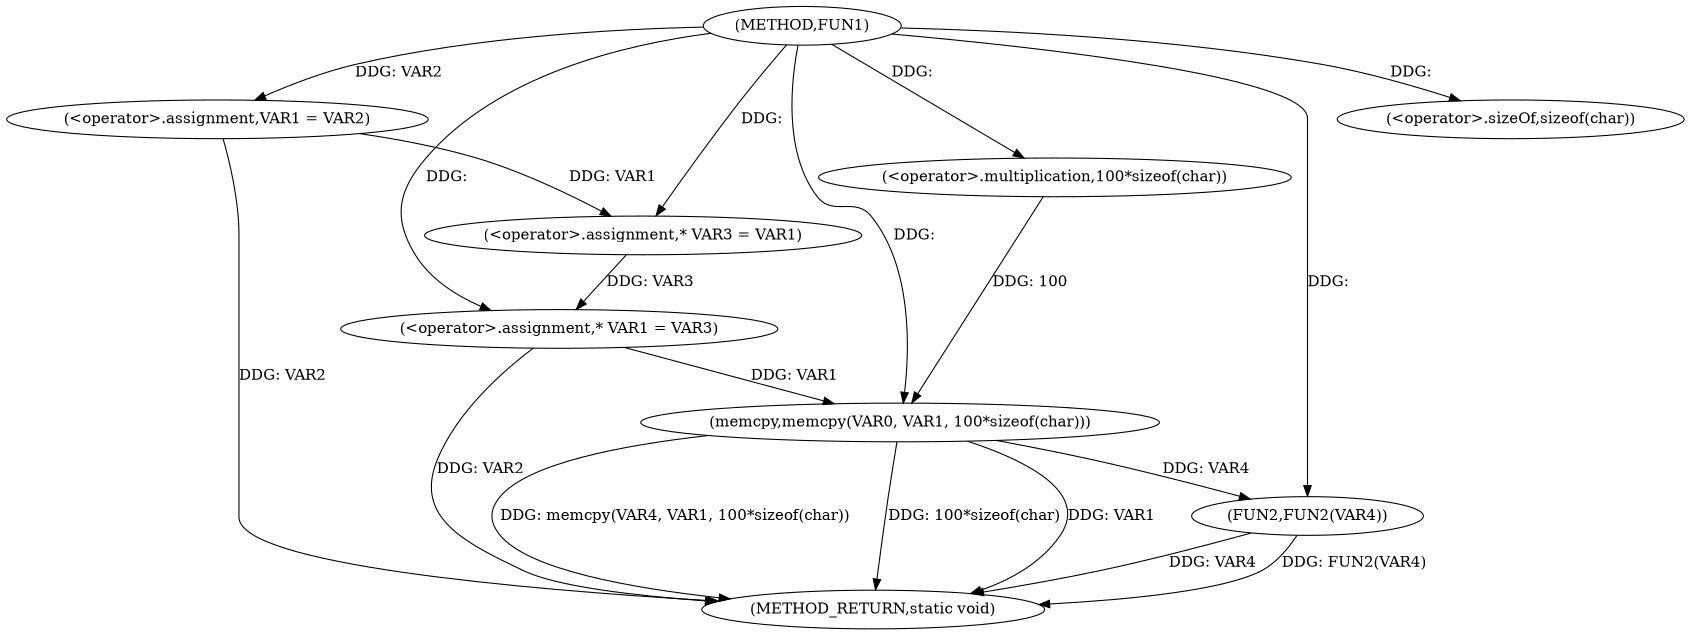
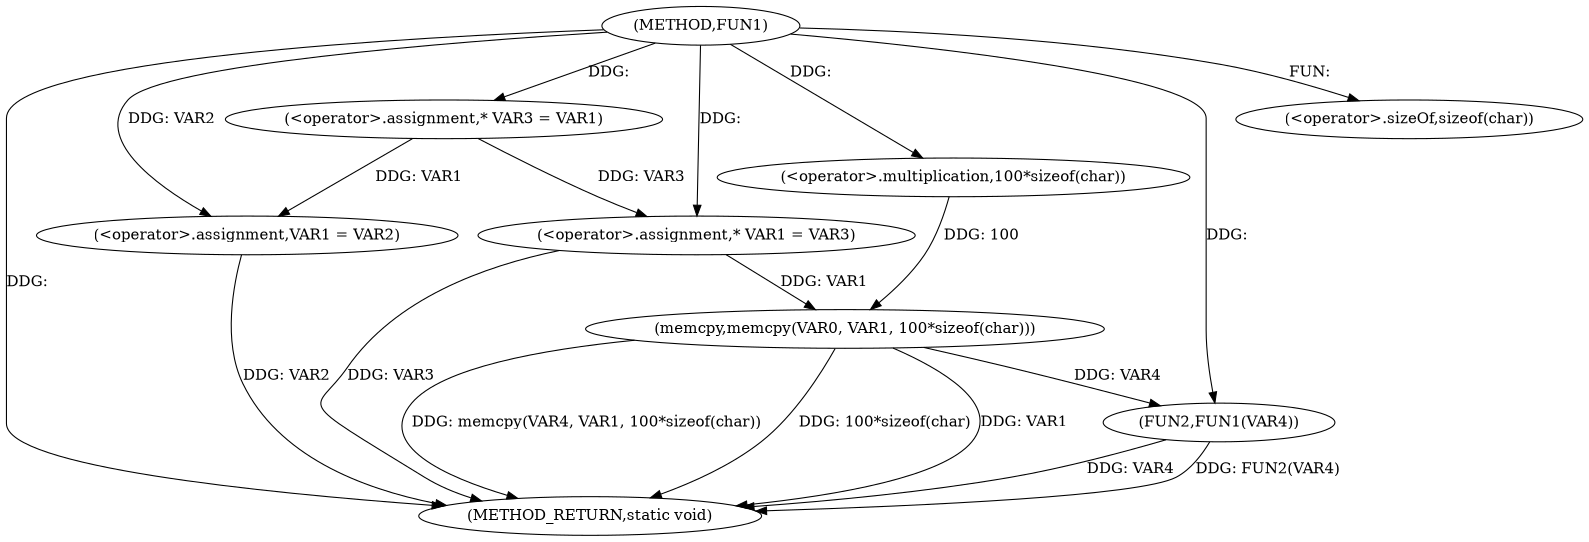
edge "(METHOD,FUN1)" -> "(<operator>.sizeOf,sizeof(char))": label "DDG: " -> "FUN: "
edge "(<operator>.assignment,VAR1 = VAR2)" -> "(<operator>.assignment,* VAR3 = VAR1)": reversed
edge "(METHOD,FUN1)" -> "(memcpy,memcpy(VAR0, VAR1, 100*sizeof(char)))": now "(METHOD,FUN1)" -> "(METHOD_RETURN,static void)"
edge "(<operator>.assignment,* VAR1 = VAR3)" -> "(METHOD_RETURN,static void)": label "DDG: VAR2" -> "DDG: VAR3"
node "(FUN2,FUN2(VAR4))": label "(FUN2,FUN2(VAR4))" -> "(FUN2,FUN1(VAR4))"
